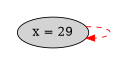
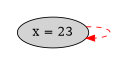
node "x = 29": label "x = 29" -> "x = 23"
